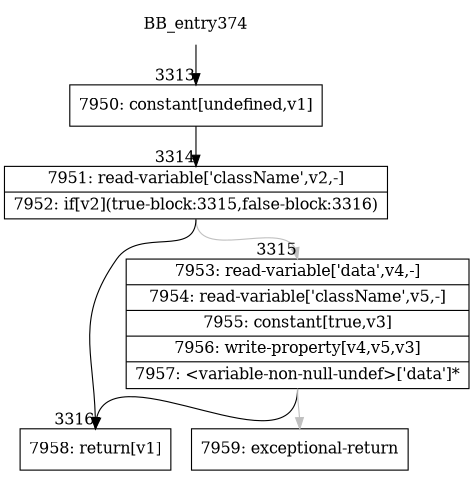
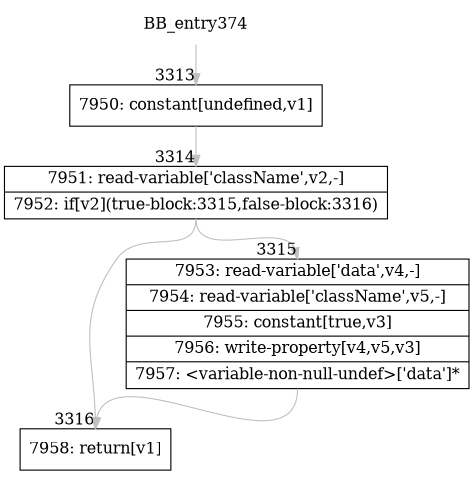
edge "BB_entry374" -> "7950: constant[undefined,v1]": color black -> gray
edge "7950: constant[undefined,v1]" -> "7951: read-variable['className',v2,-]": color black -> gray
edge "7951: read-variable['className',v2,-]" -> "7958: return[v1]": color black -> gray
edge "7953: read-variable['data',v4,-]" -> "7958: return[v1]": color black -> gray
node "7959: exceptional-return": removed
